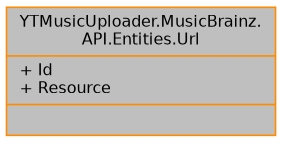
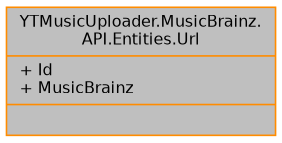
node "YTMusicUploader.MusicBrainz.": text "+ Resource" -> "+ MusicBrainz"
